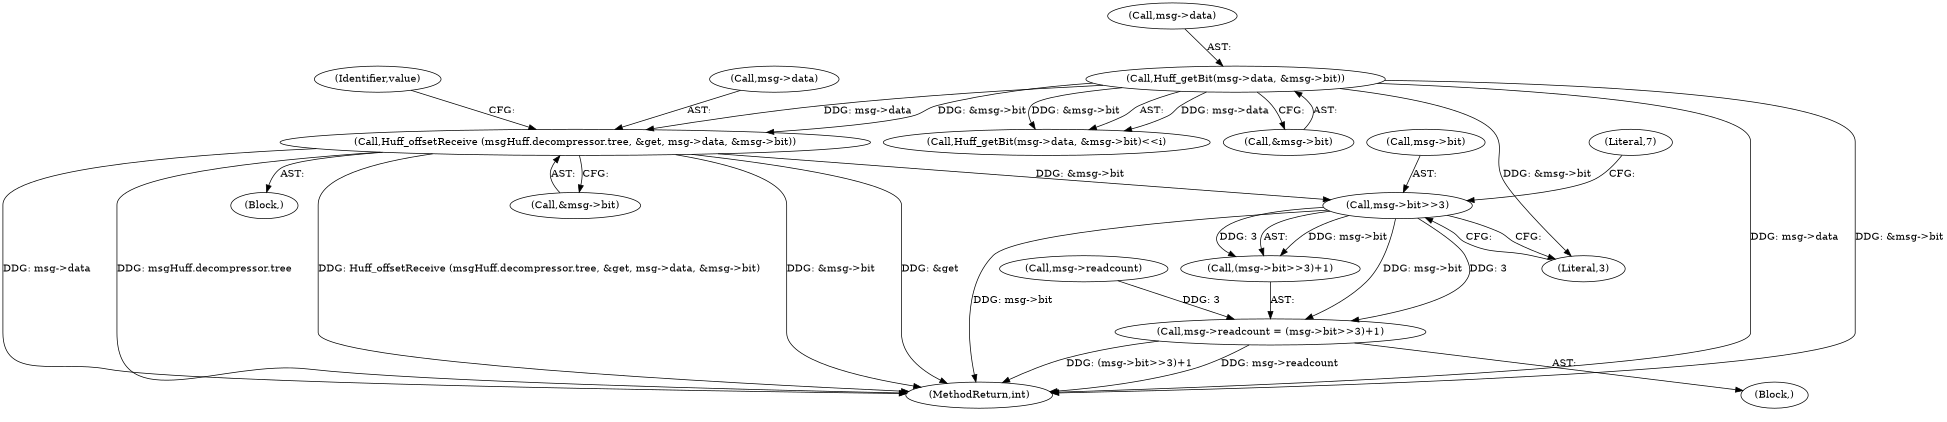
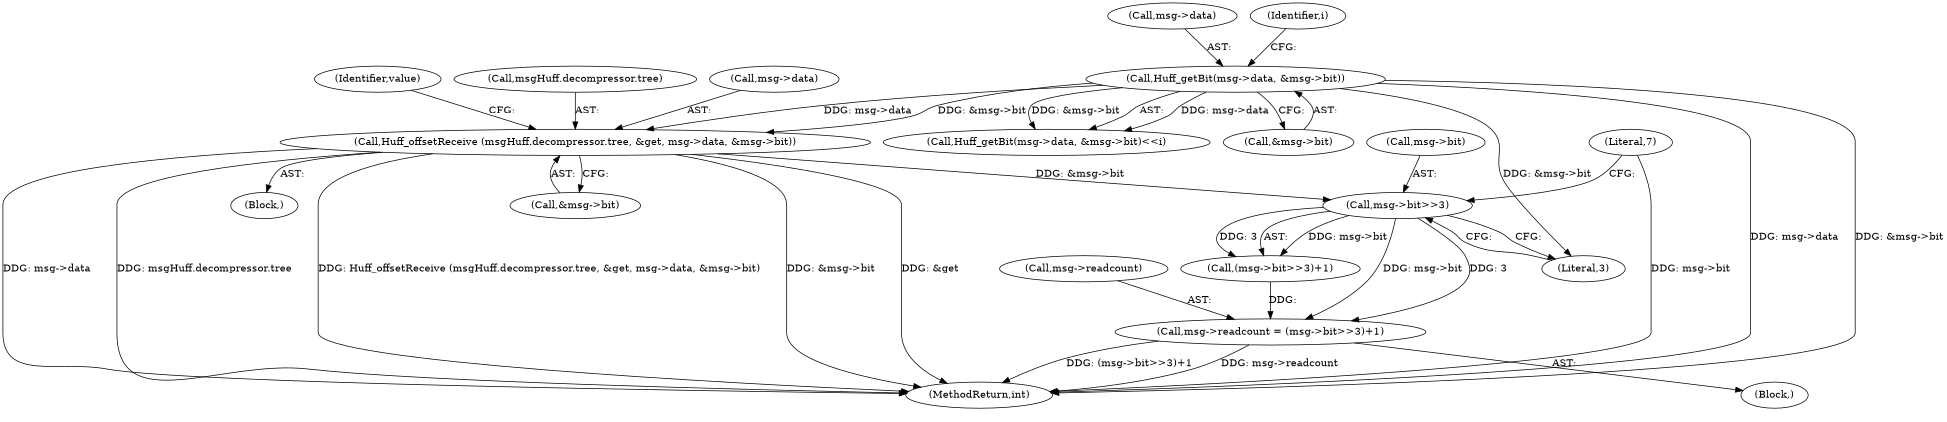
node "(Identifier,i)": added
node "(Call,msgHuff.decompressor.tree)": added
edge "(Call,msg->bit>>3)" -> "(MethodReturn,int)": now "(Literal,7)" -> "(MethodReturn,int)"
edge "(Call,msg->readcount)" -> "(Call,msg->readcount = (msg->bit>>3)+1)": label "DDG: 3" -> "AST: "
edge "(Call,(msg->bit>>3)+1)" -> "(Call,msg->readcount = (msg->bit>>3)+1)": label "AST: " -> "DDG: "
